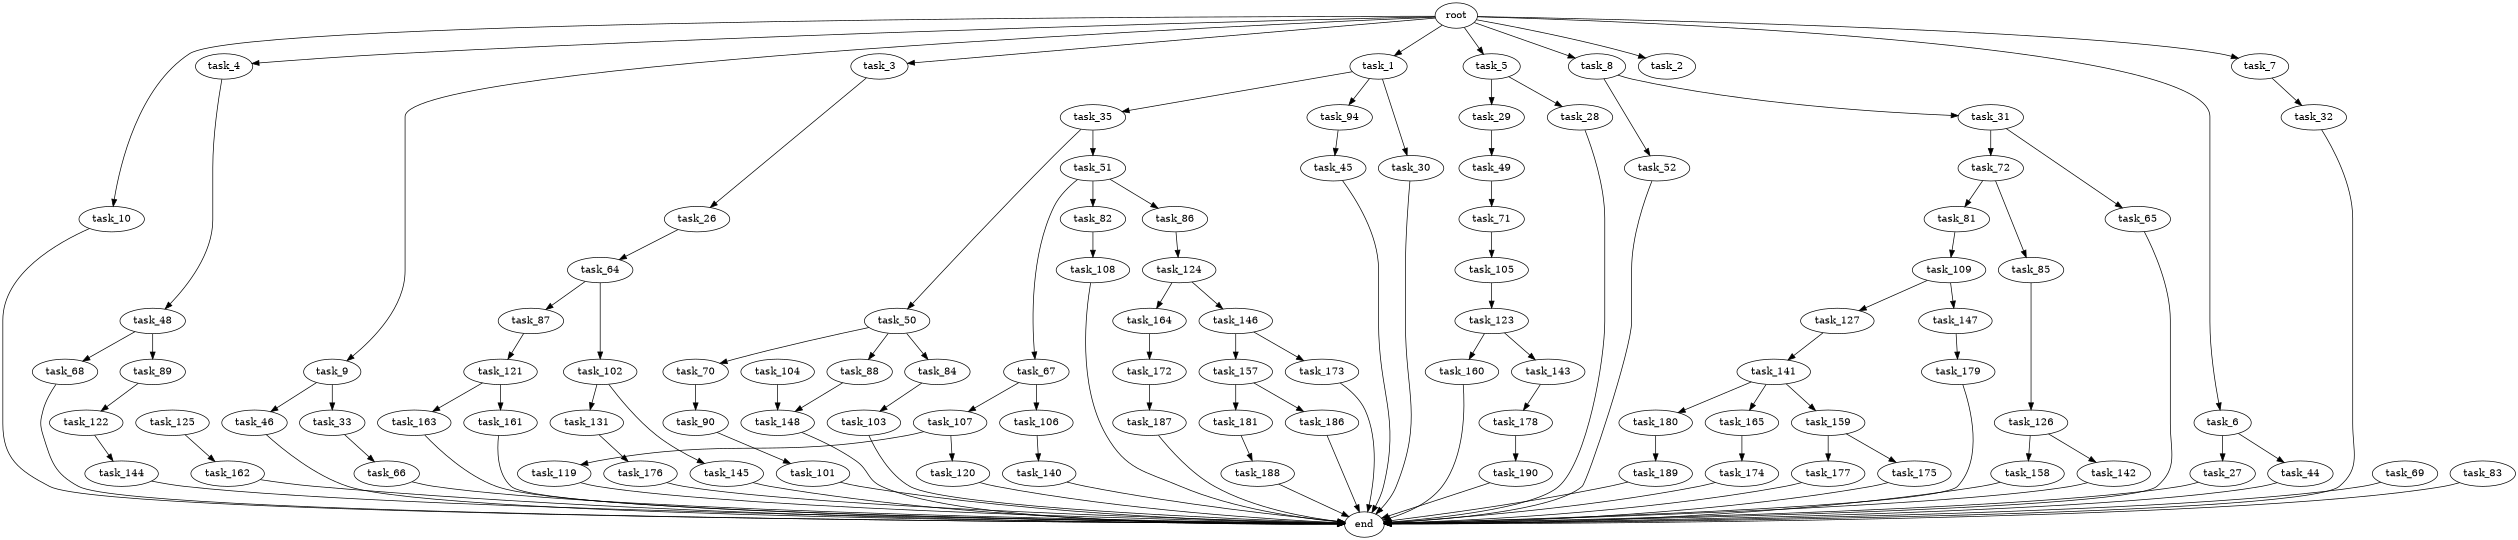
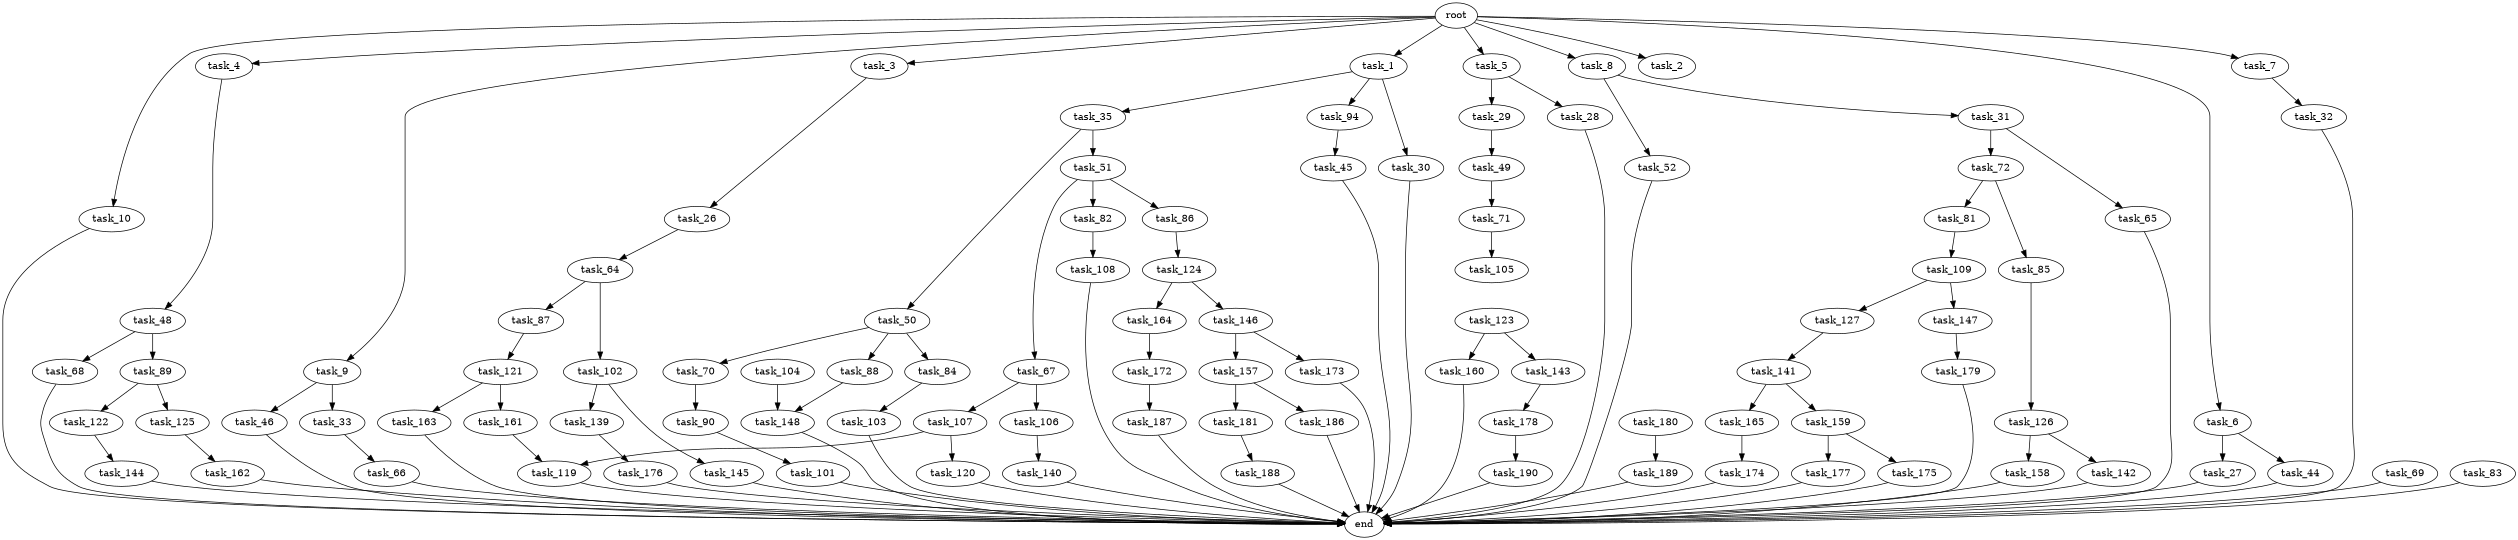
edge "task_105" -> "task_123": removed
edge "task_89" -> "task_125": added
edge "task_141" -> "task_180": removed
node "task_131": label "task_131" -> "task_139"
edge "task_161" -> "end": now "task_161" -> "task_119"
